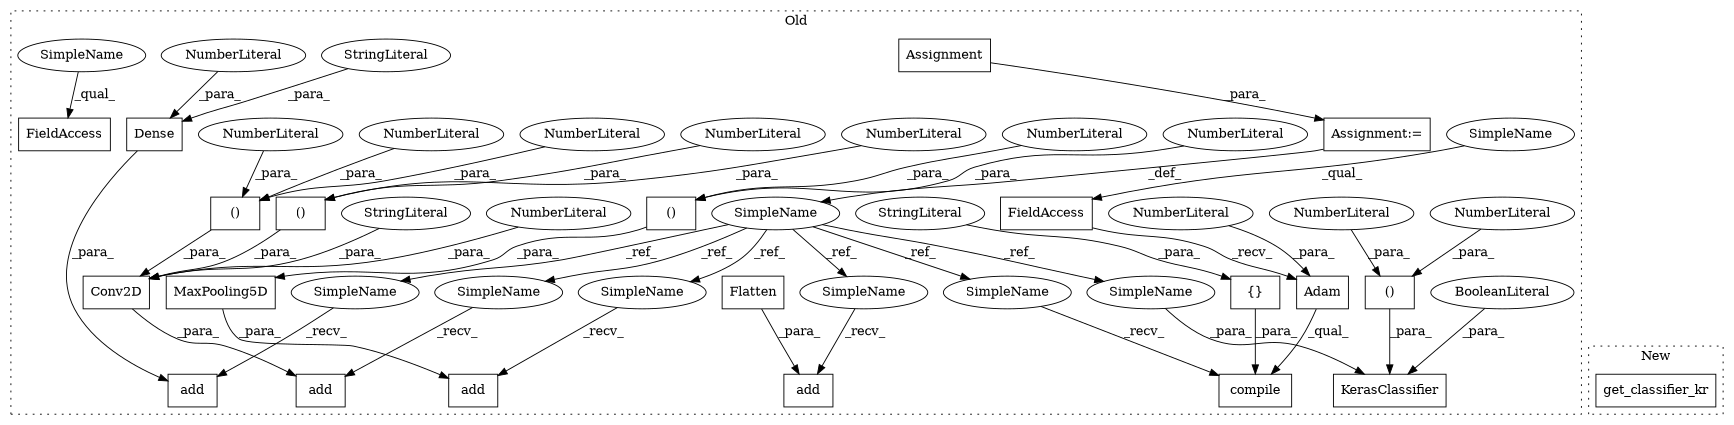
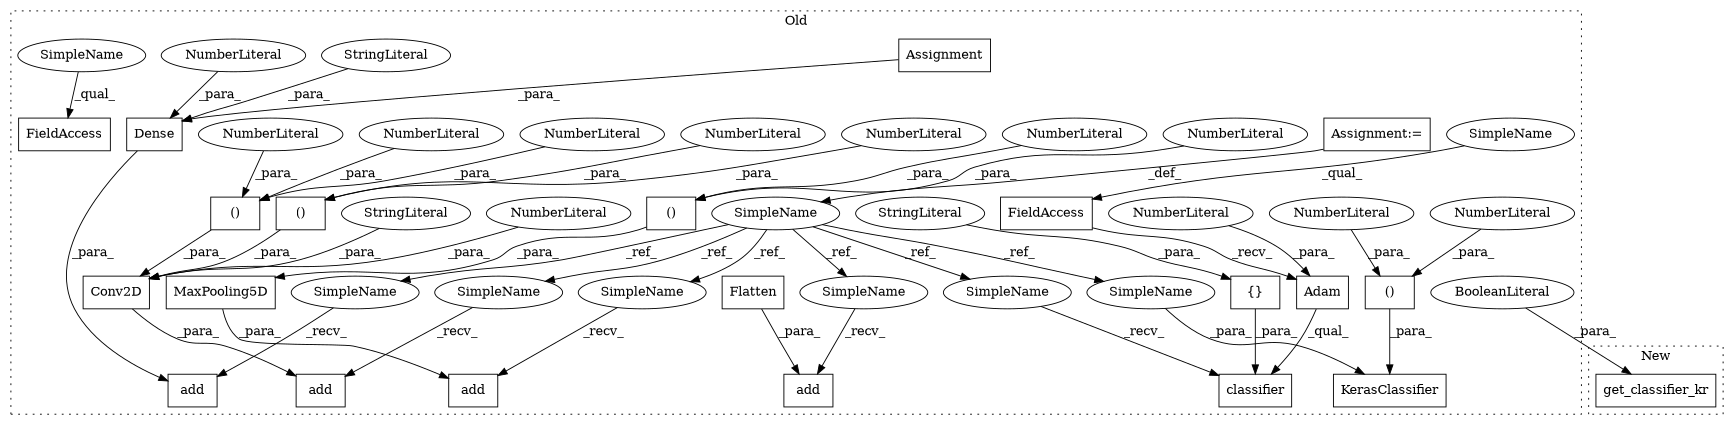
edge "Assignment" -> "Assignment:=": now "Assignment" -> "Dense"
edge "BooleanLiteral" -> "KerasClassifier": now "BooleanLiteral" -> "get_classifier_kr"
node "compile": label "compile" -> "classifier"
